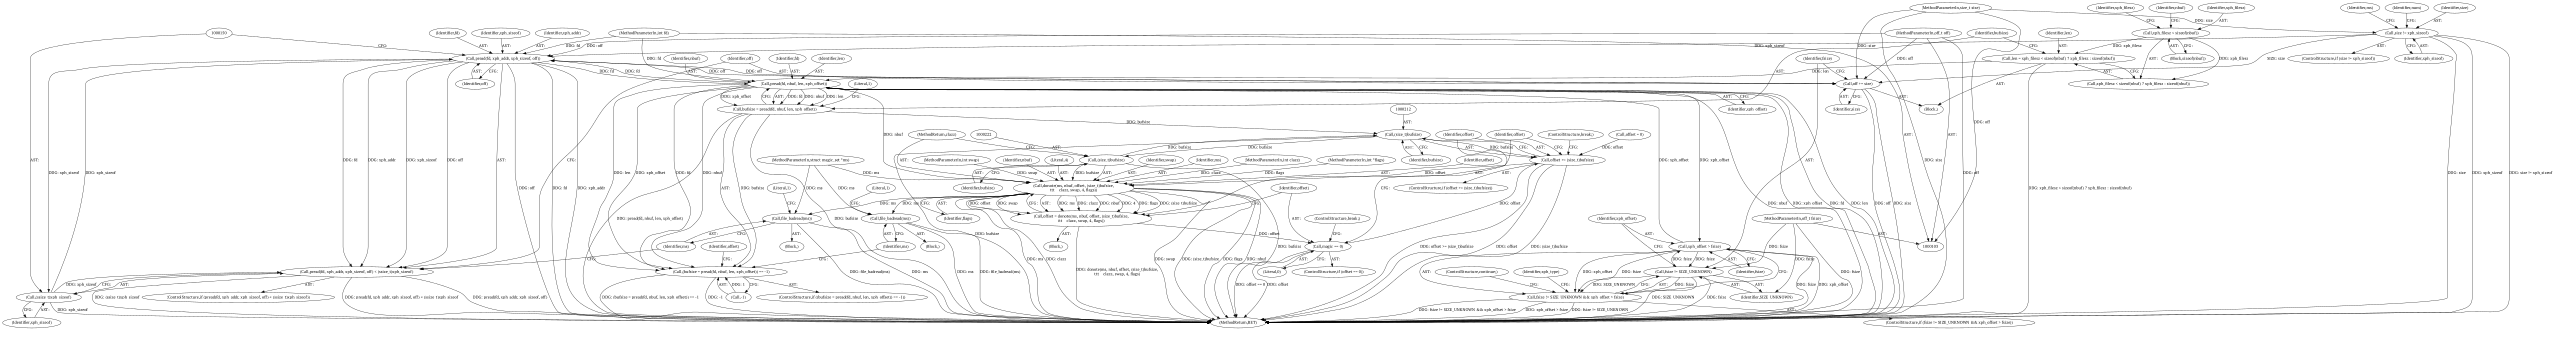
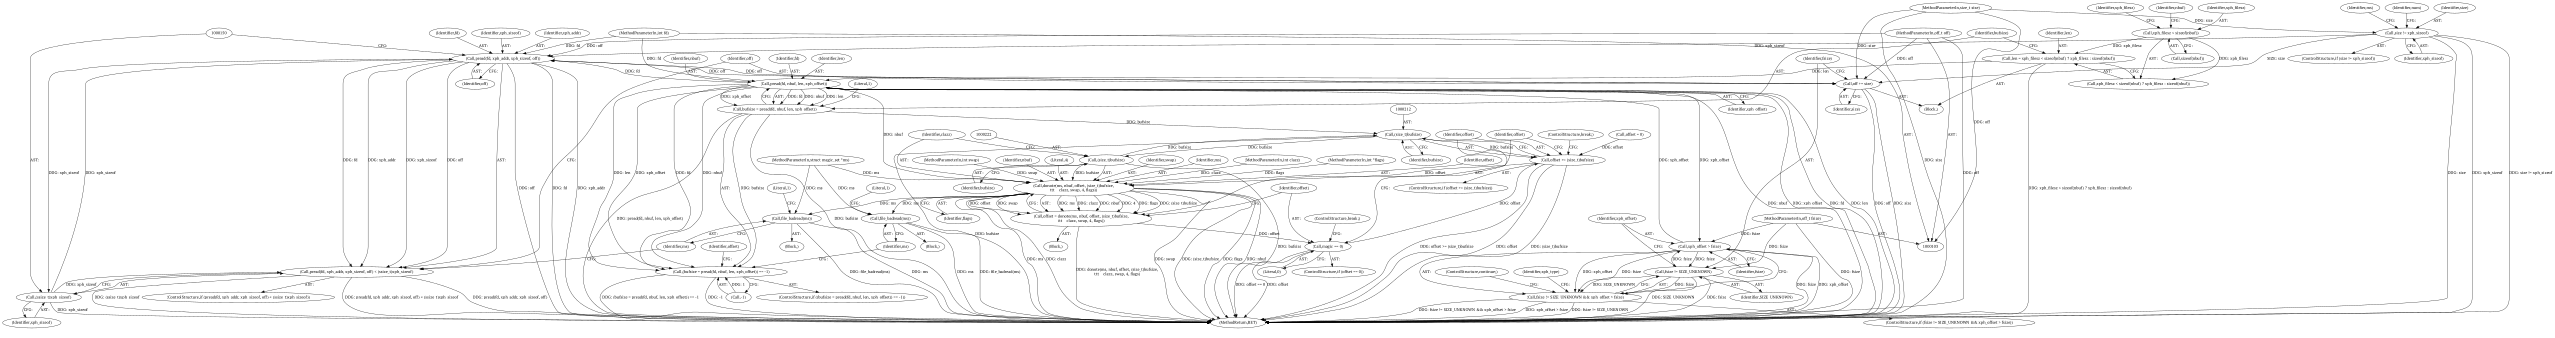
node "(Block,sizeof(nbuf))": label "(Block,sizeof(nbuf))" -> "(Call,sizeof(nbuf))"
edge "(Call,pread(fd, xph_addr, xph_sizeof, off))" -> "(Call,pread(fd, nbuf, len, xph_offset))": removed, label "DDG: fd"
node "(MethodReturn,clazz)": label "(MethodReturn,clazz)" -> "(Identifier,clazz)"
edge "(MethodParameterIn,off_t fsize)" -> "(Identifier,SIZE_UNKNOWN)": now "(MethodParameterIn,off_t fsize)" -> "(Call,xph_offset > fsize)"
